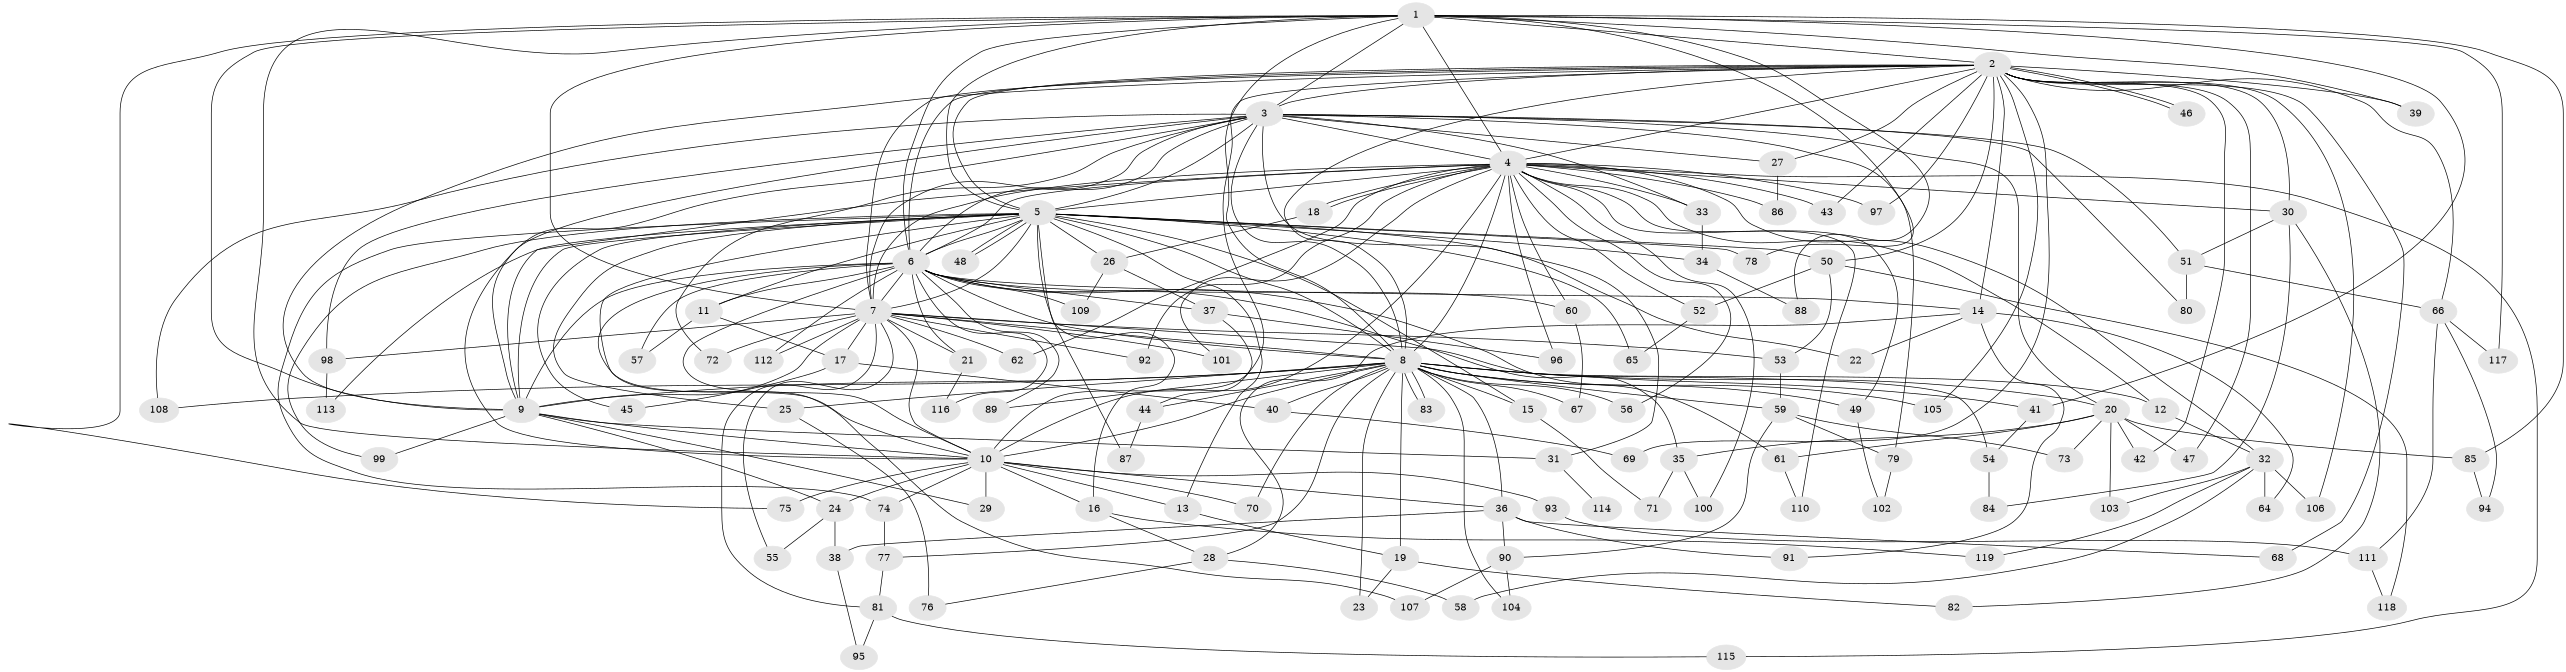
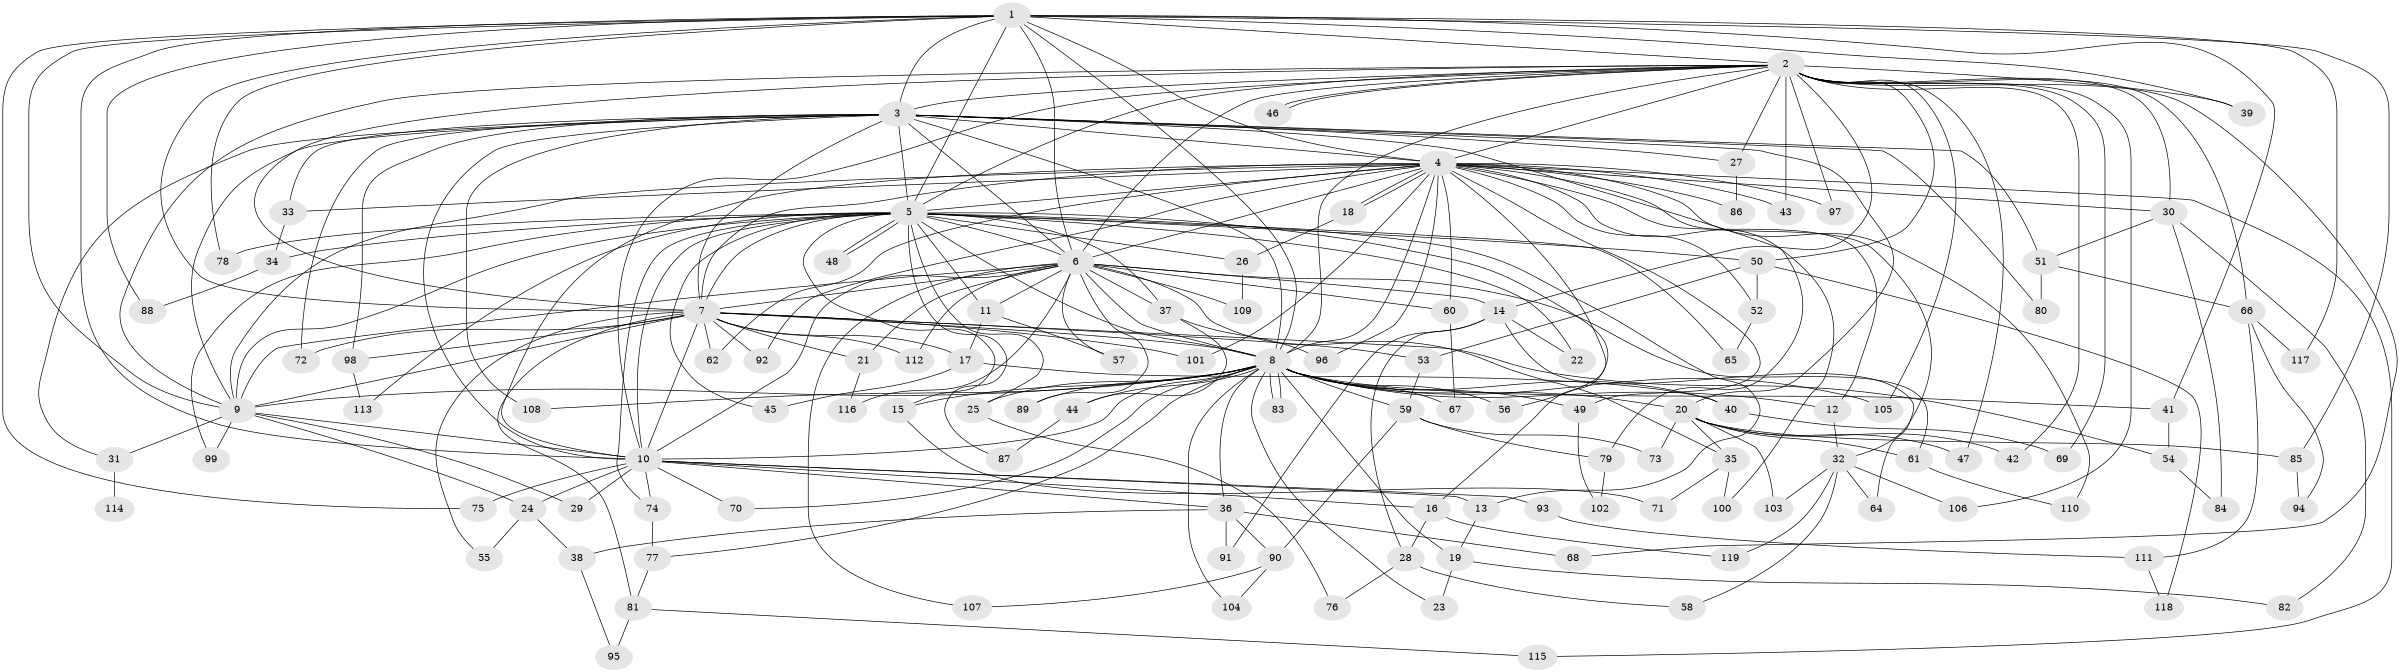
edge "26" -- "37": now "5" -- "37"
